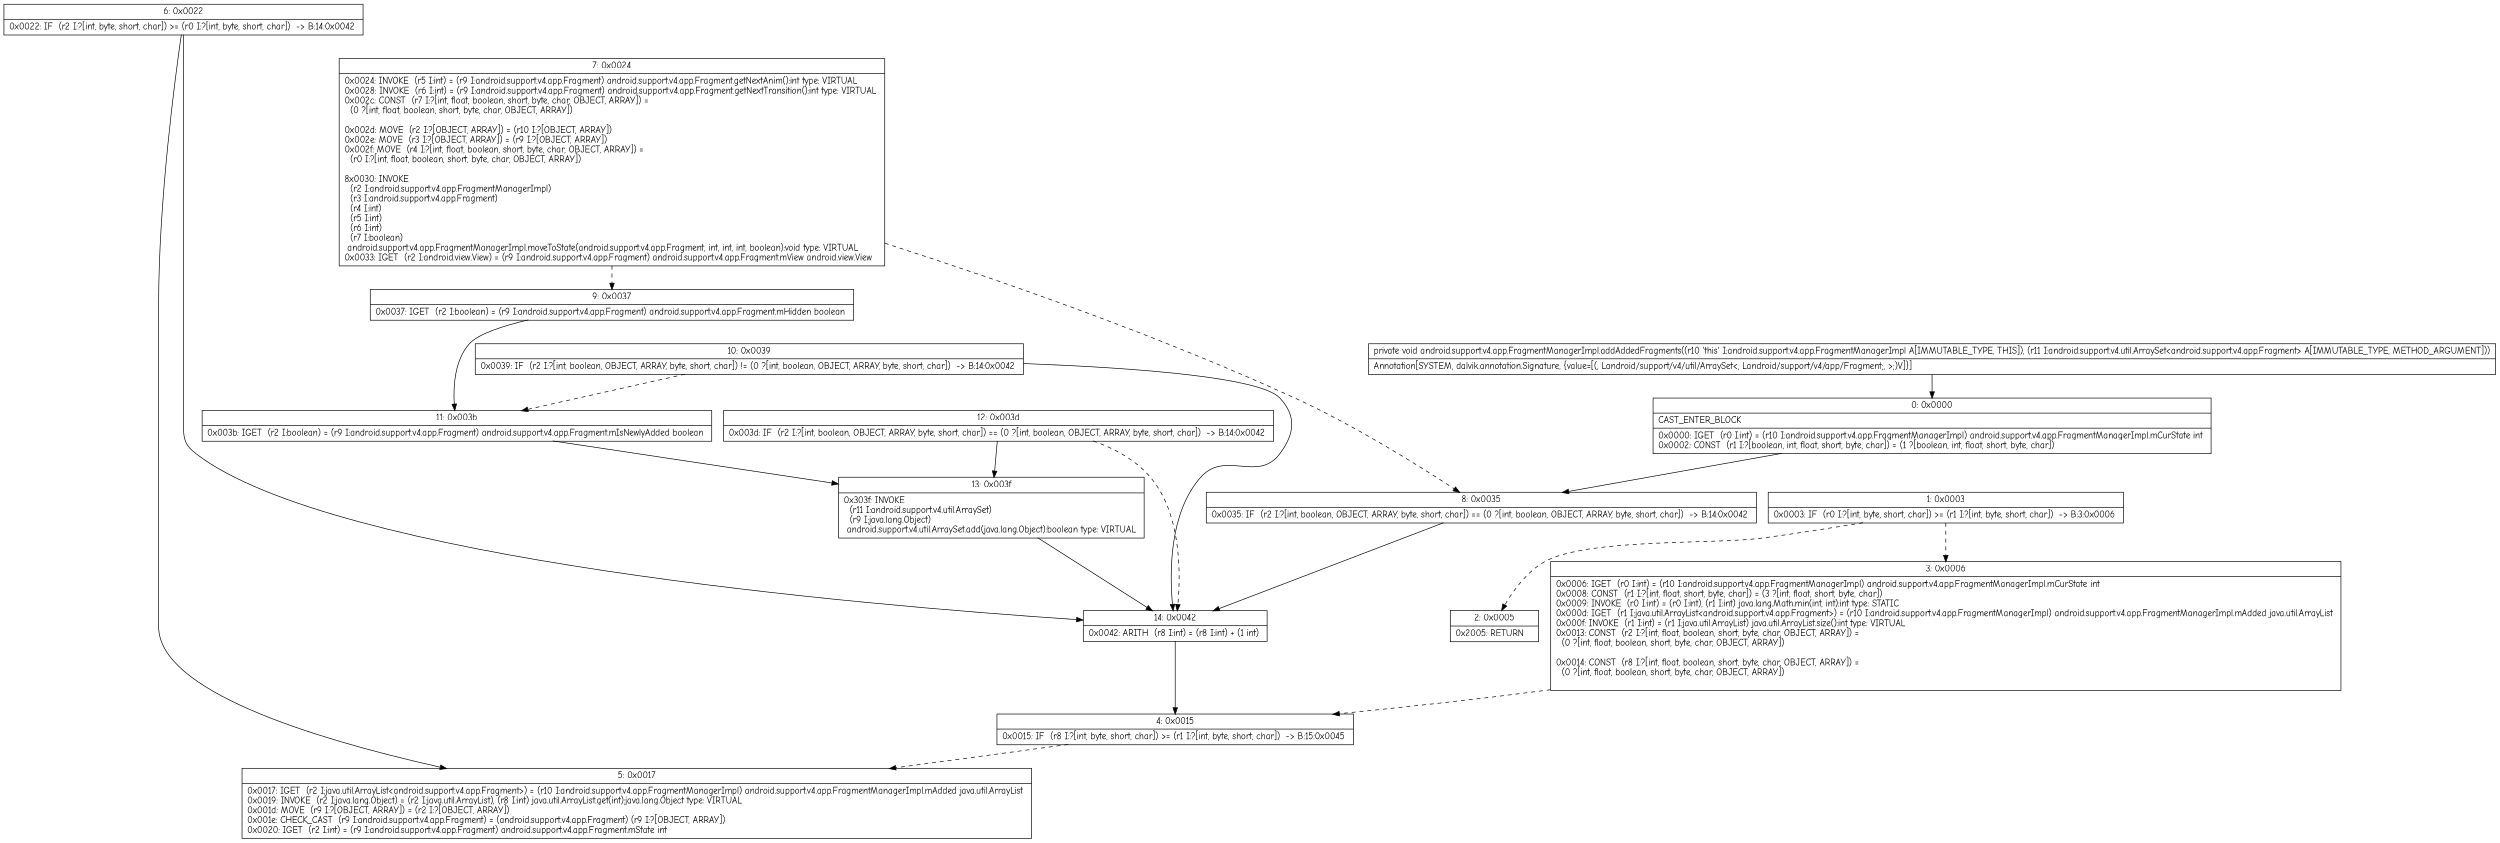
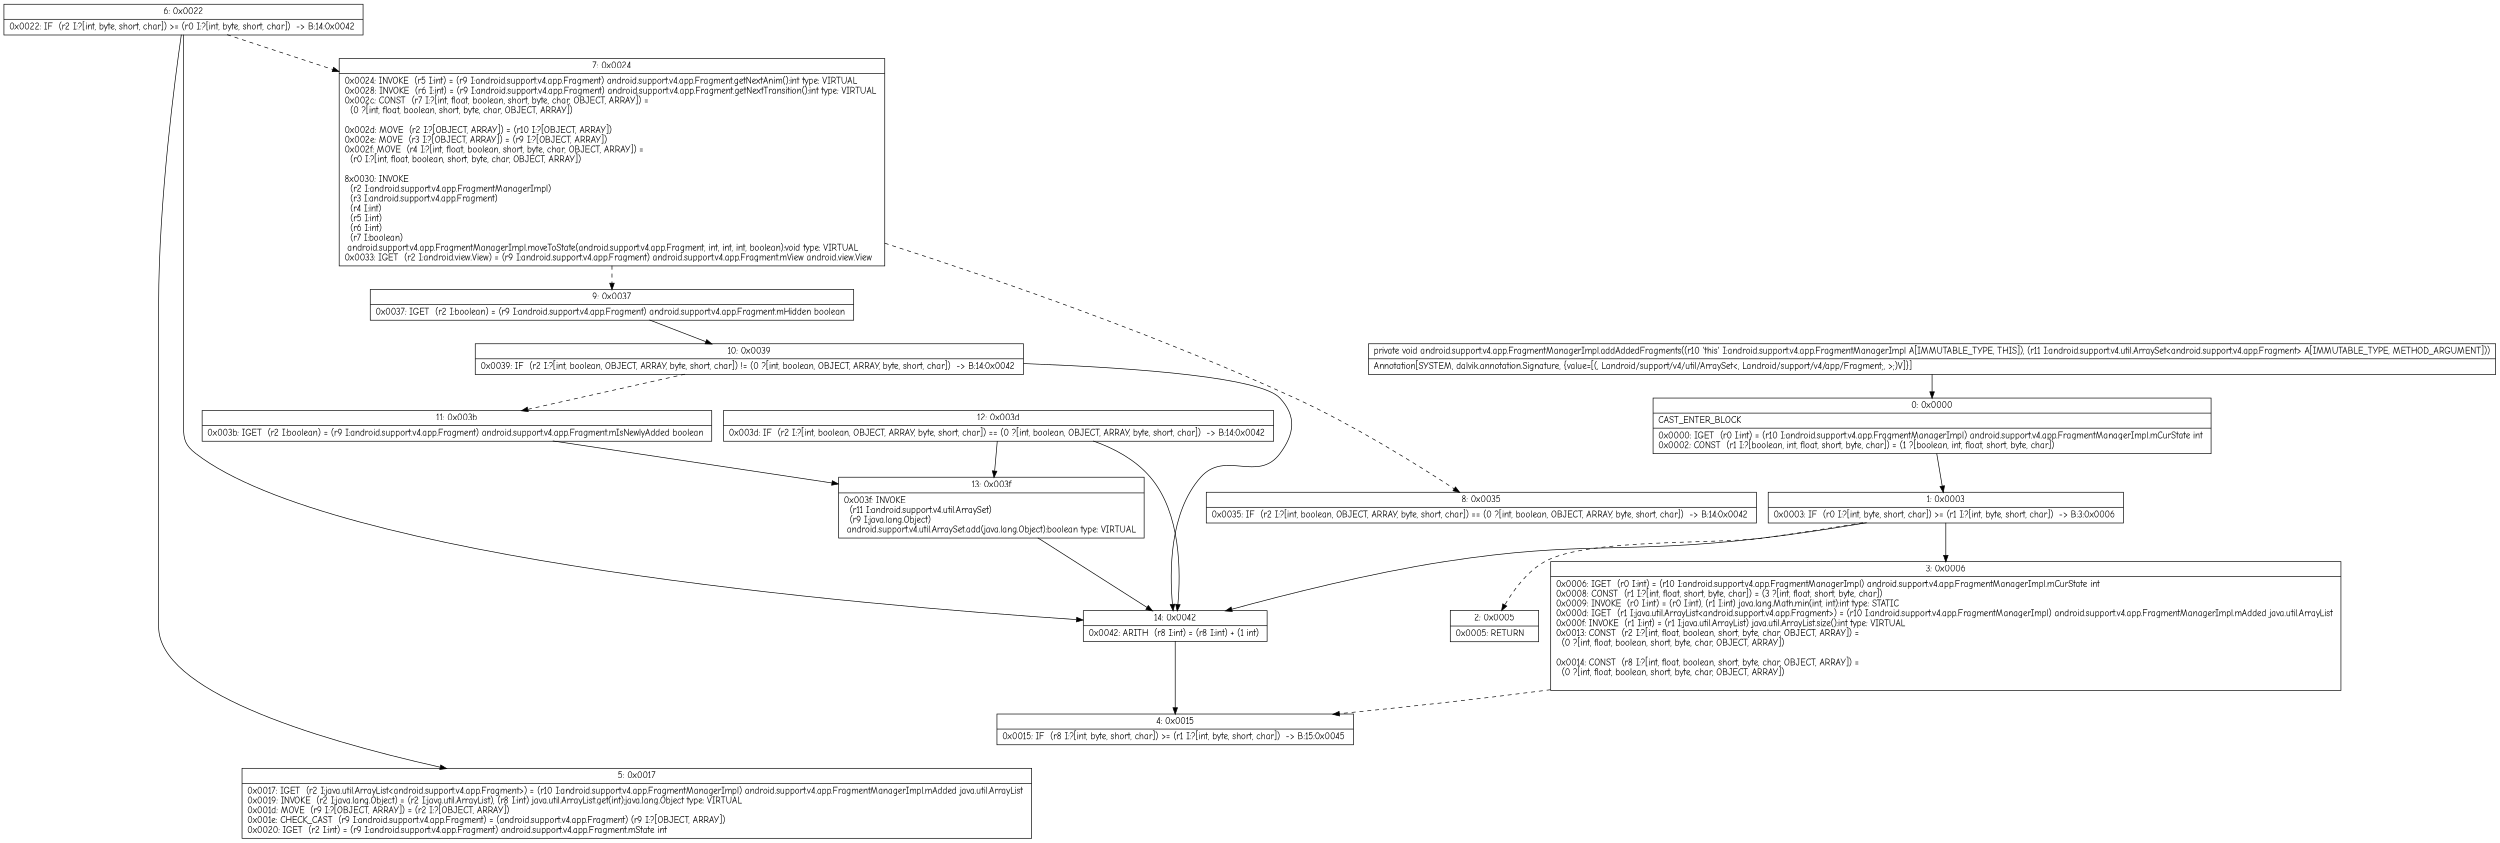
edge "6: 0x0022" -> "7: 0x0024": added
edge "9: 0x0037" -> "11: 0x003b": now "9: 0x0037" -> "10: 0x0039"
edge "0: 0x0000" -> "8: 0x0035": now "0: 0x0000" -> "1: 0x0003"
node "13: 0x003f": text "0x303f: INVOKE" -> "0x003f: INVOKE"
edge "12: 0x003d" -> "14: 0x0042": style dashed -> solid
edge "1: 0x0003" -> "3: 0x0006": style dashed -> solid
edge "8: 0x0035" -> "14: 0x0042": now "1: 0x0003" -> "14: 0x0042"
node "2: 0x0005": text "0x2005: RETURN" -> "0x0005: RETURN"
edge "4: 0x0015" -> "5: 0x0017": removed
